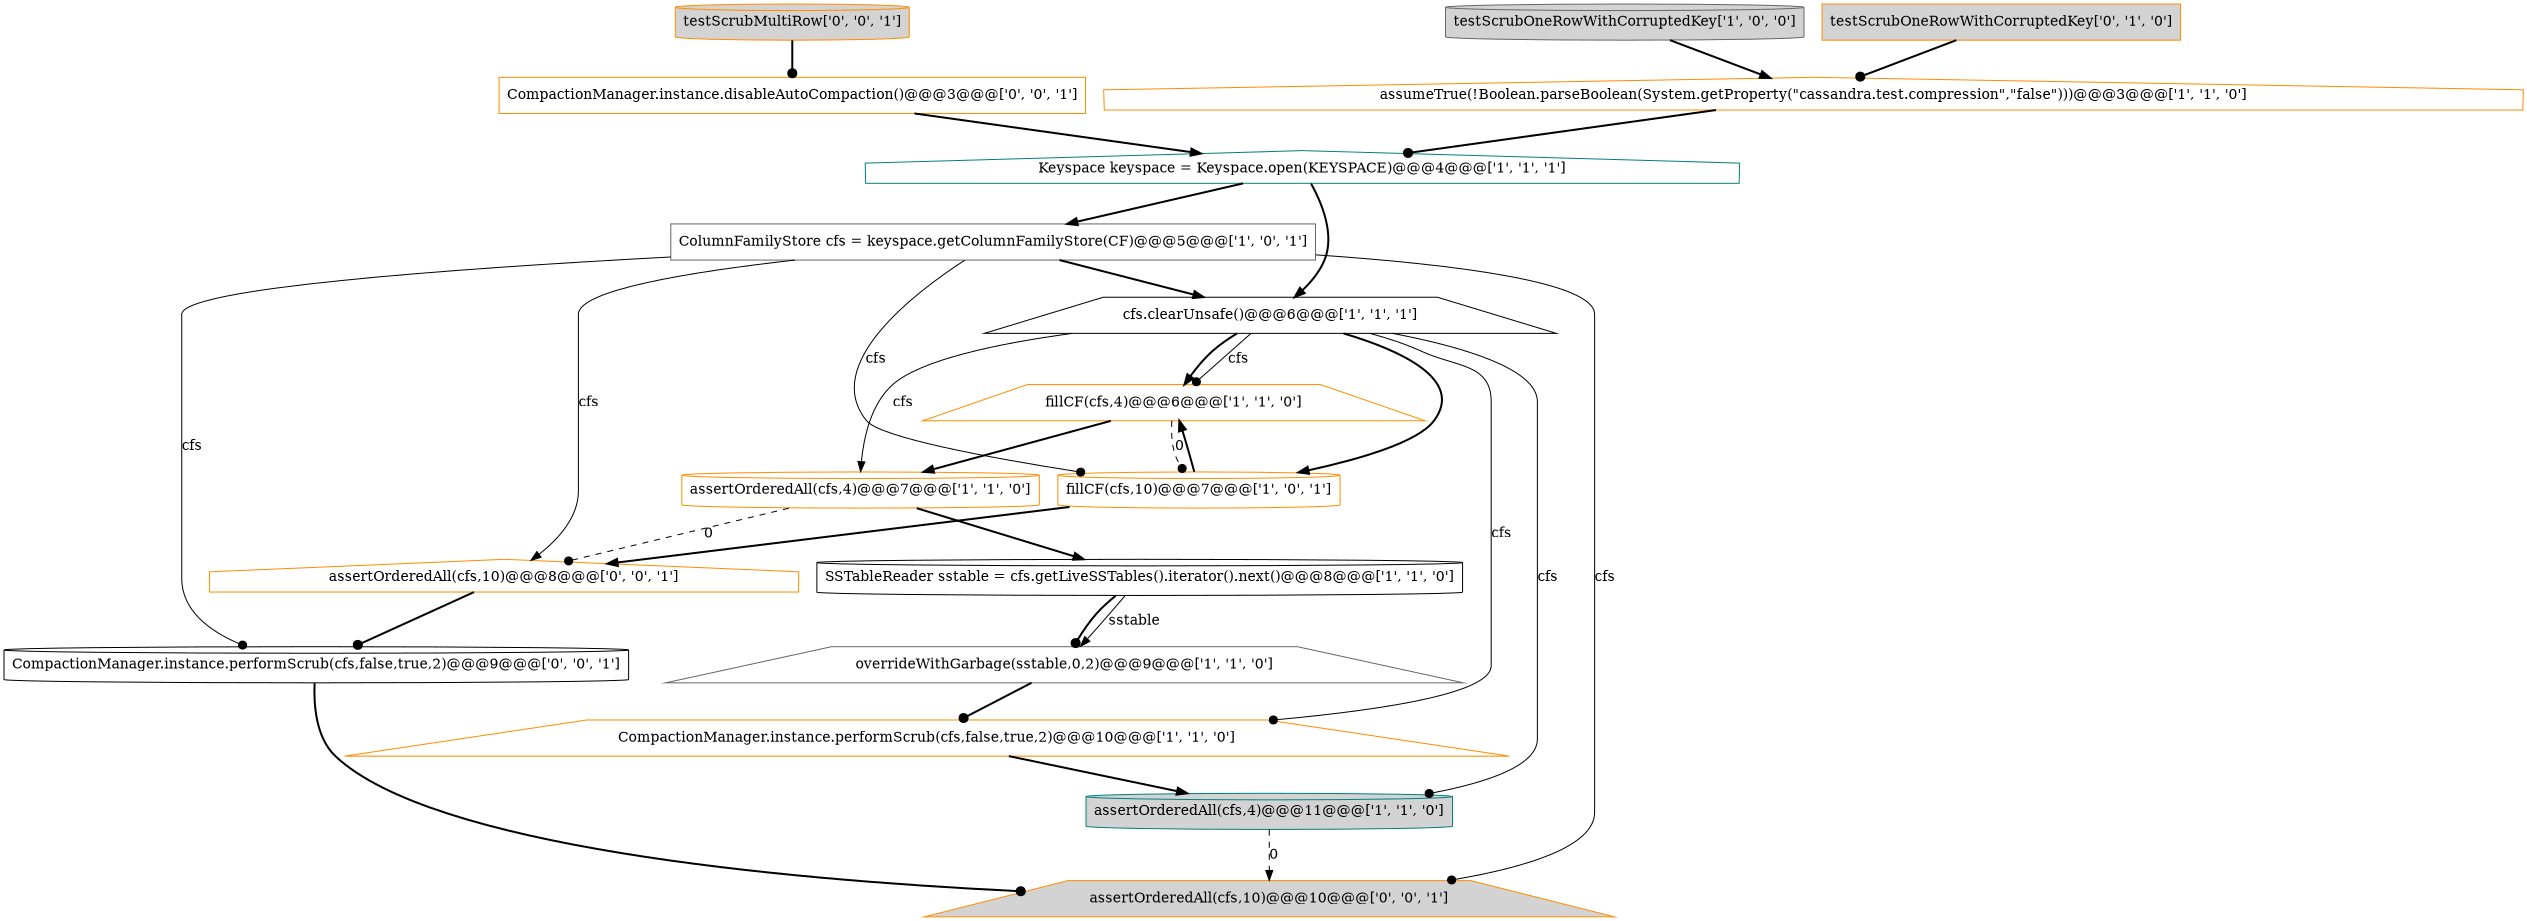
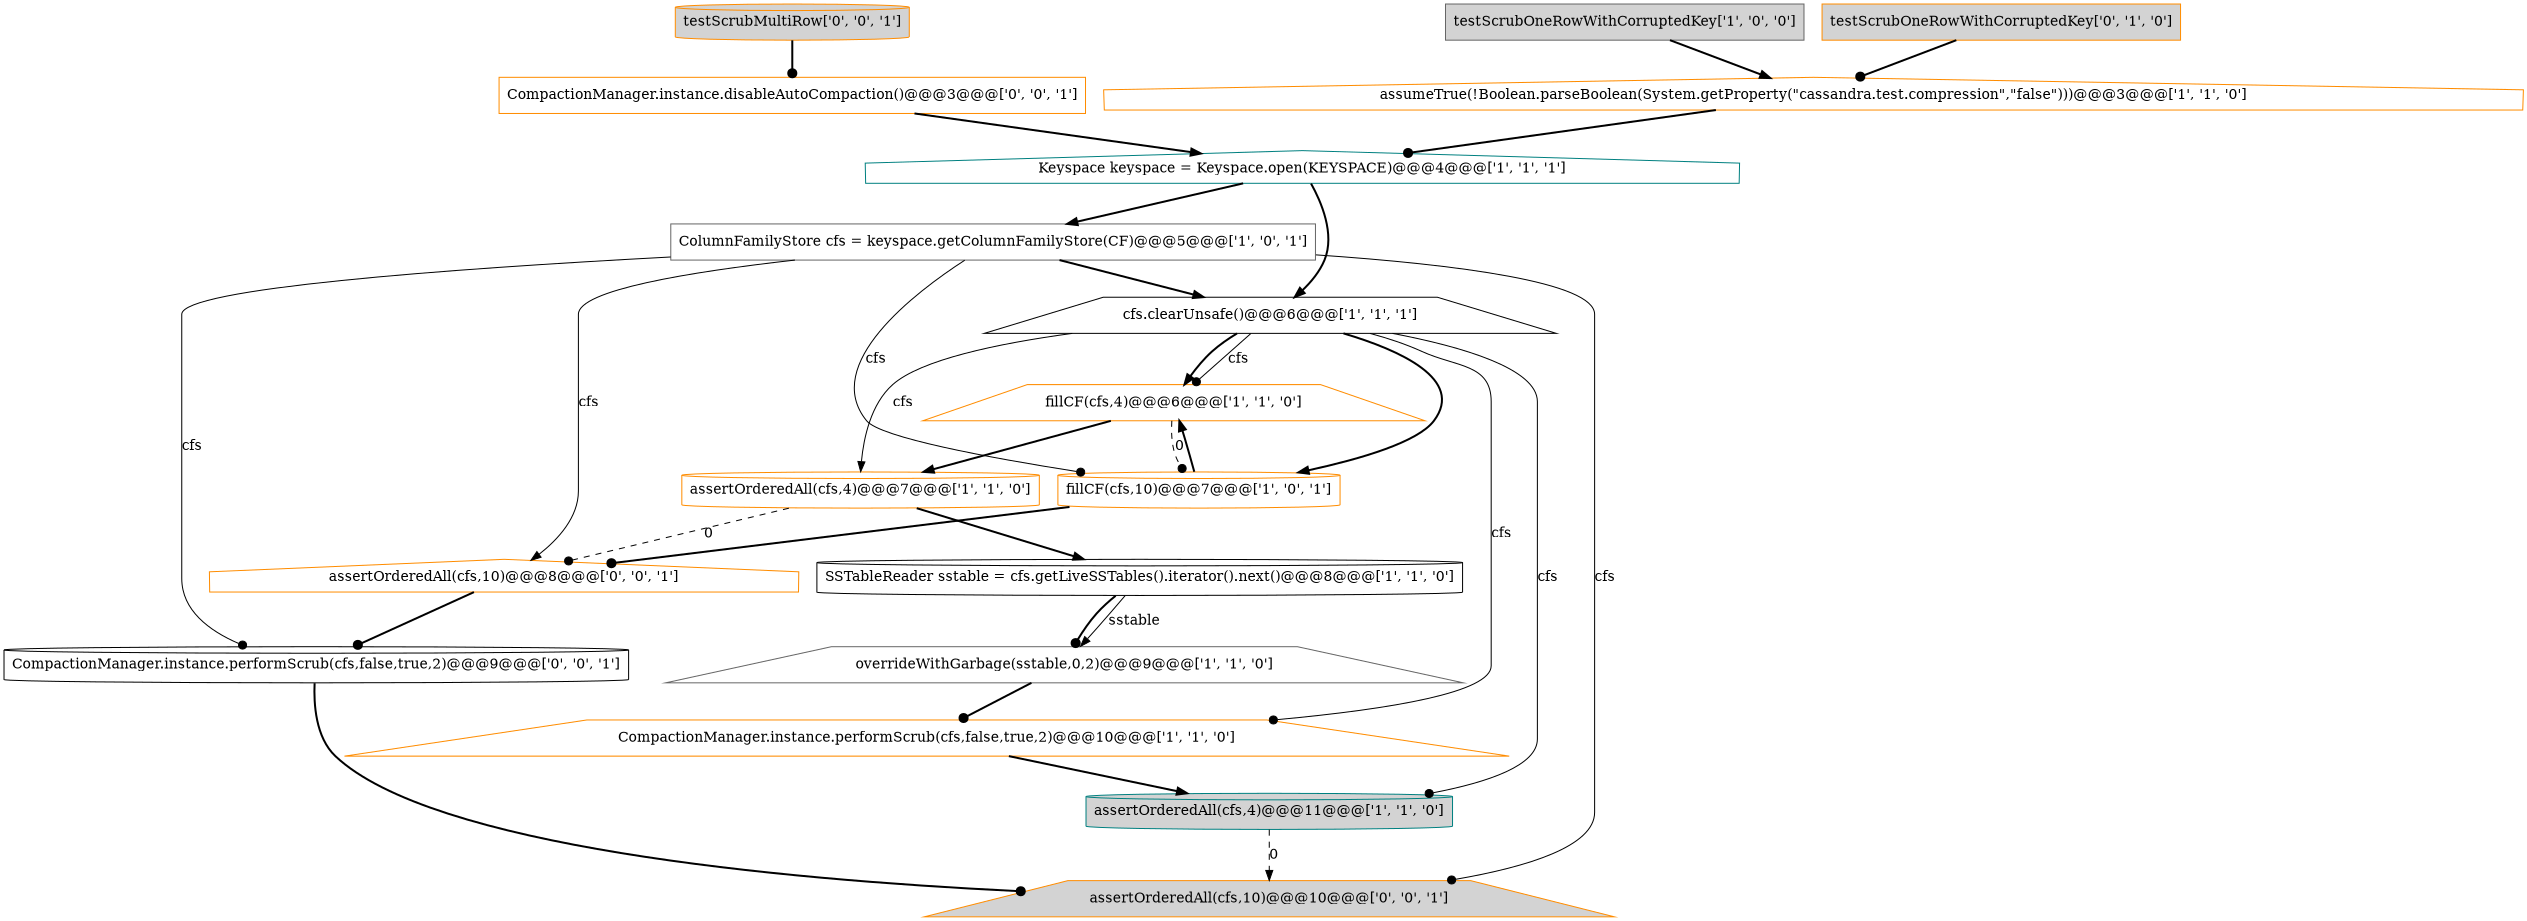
node "testScrubOneRowWithCorruptedKey['1', '0', '0']": shape cylinder -> box
edge "fillCF(cfs,10)@@@7@@@['1', '0', '1']" -> "assertOrderedAll(cfs,10)@@@8@@@['0', '0', '1']": arrowhead normal -> dot
